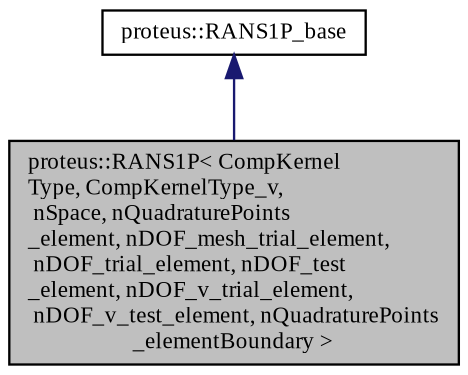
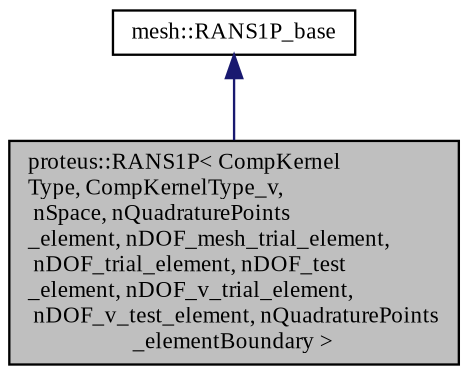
node "proteus::RANS1P_base": label "proteus::RANS1P_base" -> "mesh::RANS1P_base"
